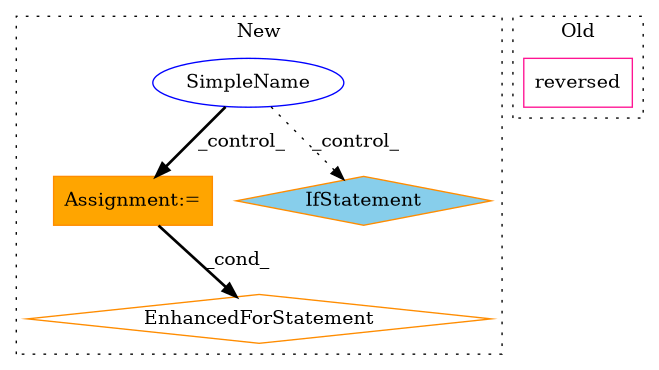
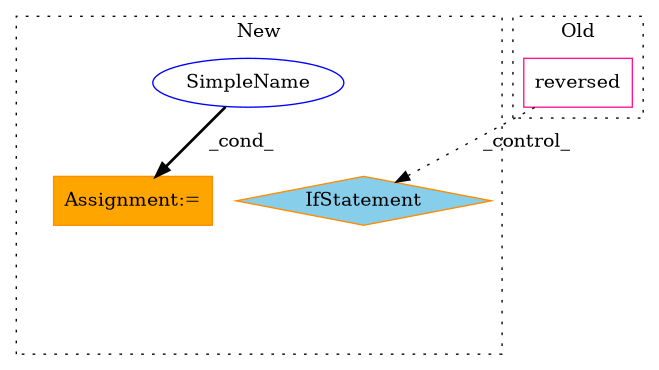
edge "SimpleName" -> "IfStatement": now "reversed" -> "IfStatement"
edge "SimpleName" -> "Assignment:=": label "_control_" -> "_cond_"
node "EnhancedForStatement": removed
